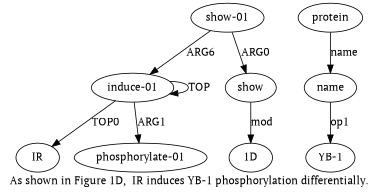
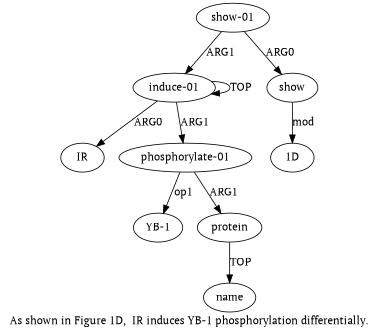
edge "show-01" -> "induce-01": label "ARG6" -> "ARG1"
edge "protein" -> "name": label "name" -> "TOP"
edge "name" -> "YB-1": now "phosphorylate-01" -> "YB-1"
edge "induce-01" -> "IR": label "TOP0" -> "ARG0"
edge "phosphorylate-01" -> "protein": added, label "ARG1"
